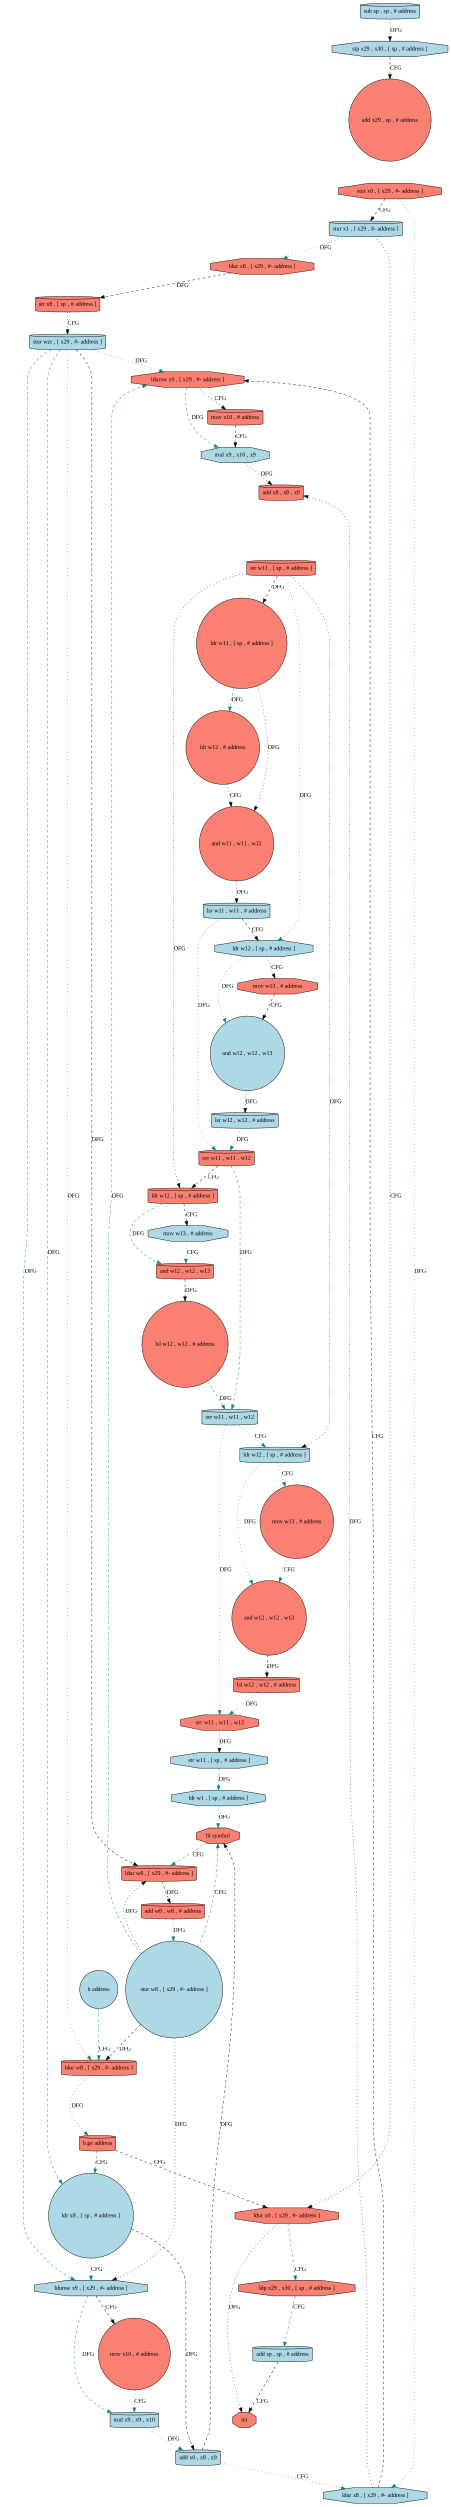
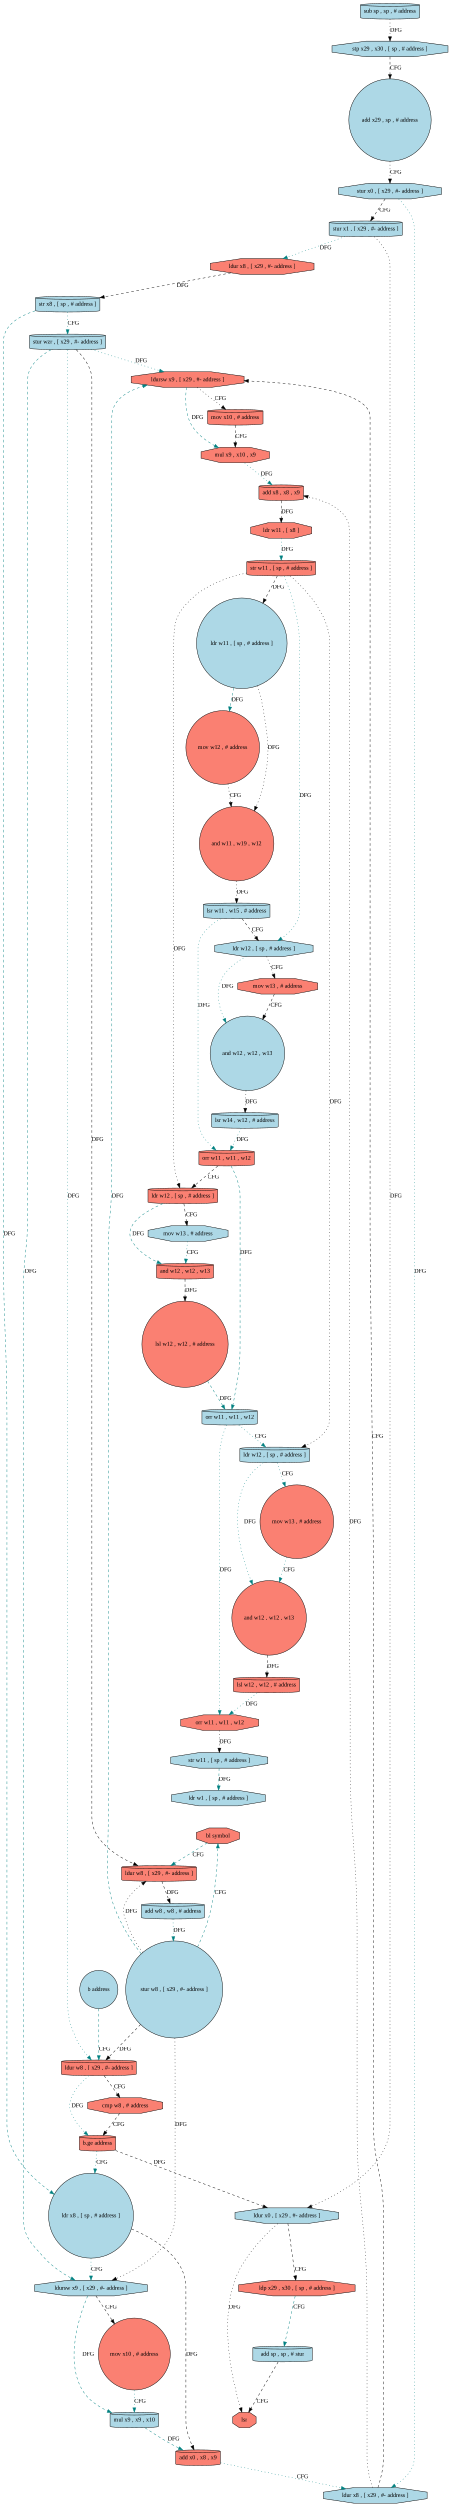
node "add x29 , sp , # address": fillcolor salmon -> lightblue
edge "add x29 , sp , # address" -> "stur x0 , [ x29 , #- address ]": added, label "CFG"
node "stur x0 , [ x29 , #- address ]": fillcolor salmon -> lightblue
node "str x8 , [ sp , # address ]": fillcolor salmon -> lightblue
edge "str x8 , [ sp , # address ]" -> "stur wzr , [ x29 , #- address ]": color black -> teal
node "mul x9 , x10 , x9": fillcolor lightblue -> salmon
edge "mul x9 , x10 , x9" -> "add x8 , x8 , x9": color black -> teal
node "ldr w11 , [ x8 ]": added
node "ldr w11 , [ sp , # address ]": fillcolor salmon -> lightblue
node "ldr w12 , # address": label "ldr w12 , # address" -> "mov w12 , # address"
node "and w11 , w11 , w12": label "and w11 , w11 , w12" -> "and w11 , w19 , w12"
node "lsr w11 , w11 , # address": label "lsr w11 , w11 , # address" -> "lsr w11 , w15 , # address"
node "lsr w12 , w12 , # address": label "lsr w12 , w12 , # address" -> "lsr w14 , w12 , # address"
edge "stur x1 , [ x29 , #- address ]" -> "ldur x0 , [ x29 , #- address ]": label "CFG" -> "DFG"
edge "stur wzr , [ x29 , #- address ]" -> "ldr x8 , [ sp , # address ]": now "str x8 , [ sp , # address ]" -> "ldr x8 , [ sp , # address ]"
edge "ldr w1 , [ sp , # address ]" -> "bl symbol": removed, label "DFG"
node "add w8 , w8 , # address": fillcolor salmon -> lightblue
node "cmp w8 , # address": added
edge "add x0 , x8 , x9" -> "bl symbol": removed, label "DFG"
edge "b.ge address" -> "ldr x8 , [ sp , # address ]": style dashed -> dotted
edge "b.ge address" -> "ldur x0 , [ x29 , #- address ]": label "CFG" -> "DFG"
node "ldur x0 , [ x29 , #- address ]": fillcolor salmon -> lightblue
edge "ldur x0 , [ x29 , #- address ]" -> "ldp x29 , x30 , [ sp , # address ]": color teal -> black
node "add sp , sp , # address": label "add sp , sp , # address" -> "add sp , sp , # stur"
node "ret": label "ret" -> "lsr"
edge "mul x9 , x9 , x10" -> "add x0 , x8 , x9": style dotted -> dashed
node "add x0 , x8 , x9": fillcolor lightblue -> salmon
